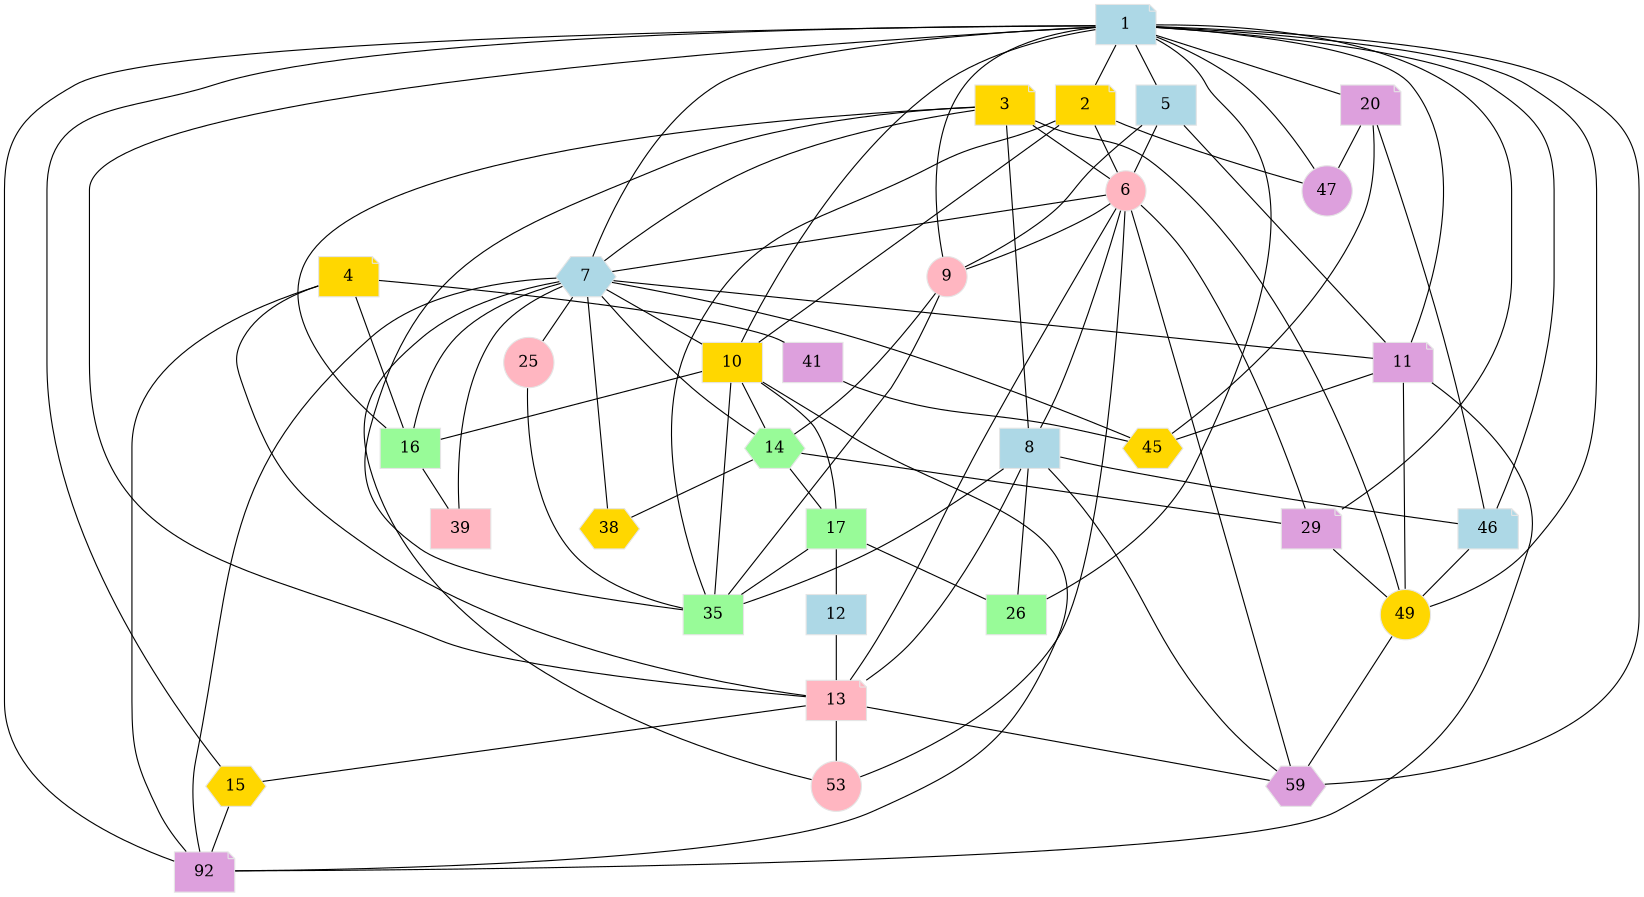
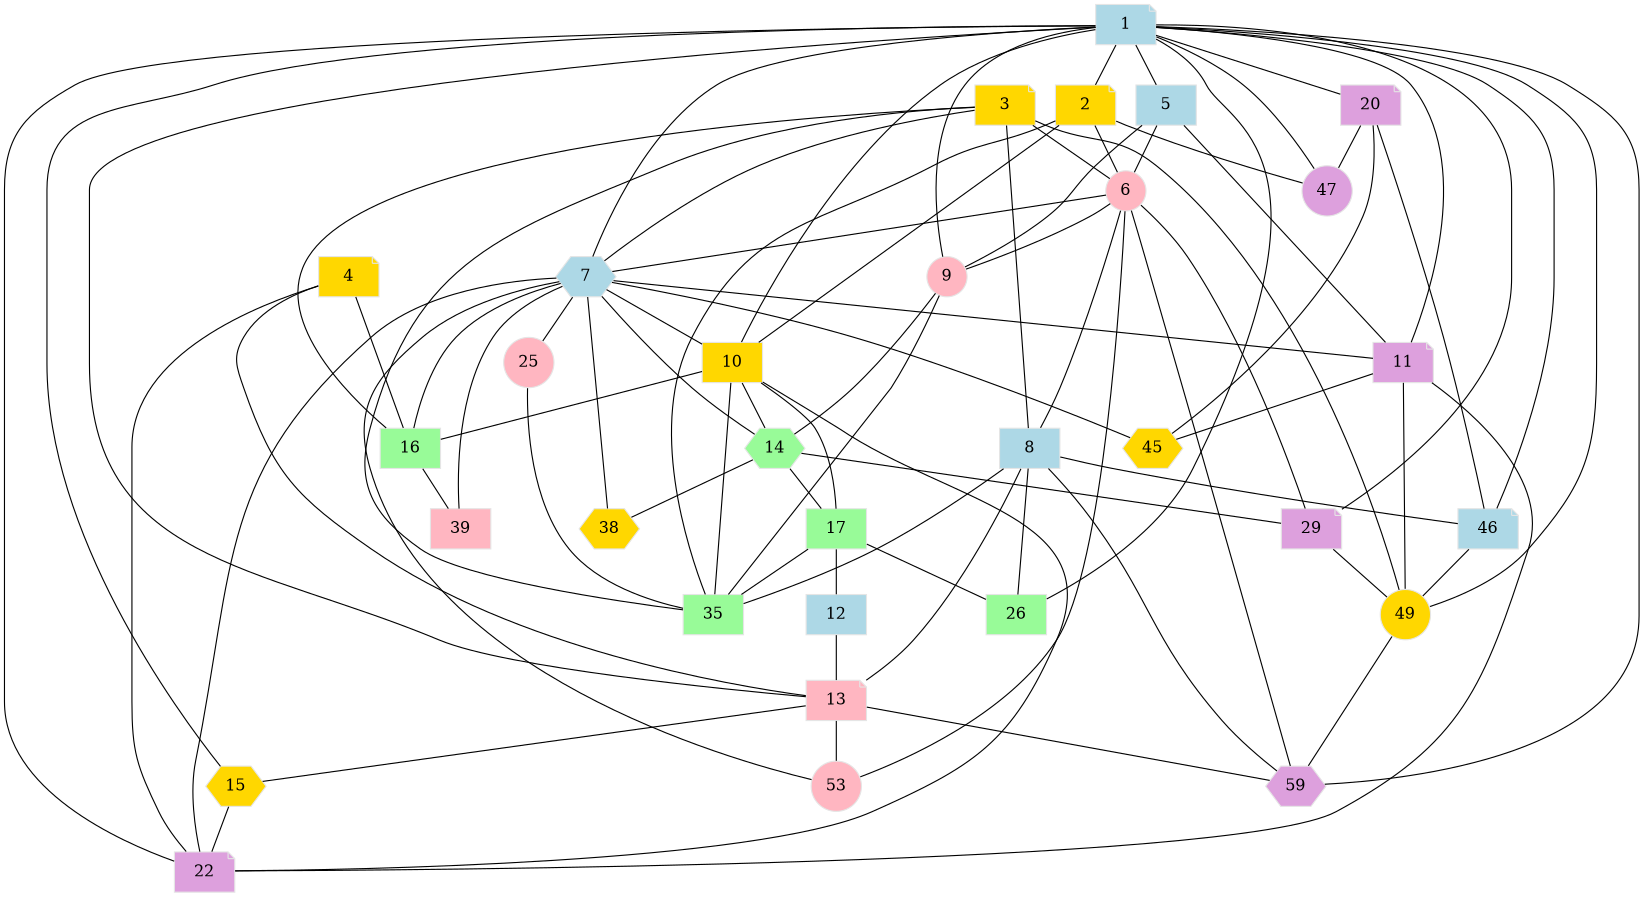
node "41": removed
edge "6" -- "13": removed
node "92": label "92" -> "22"
